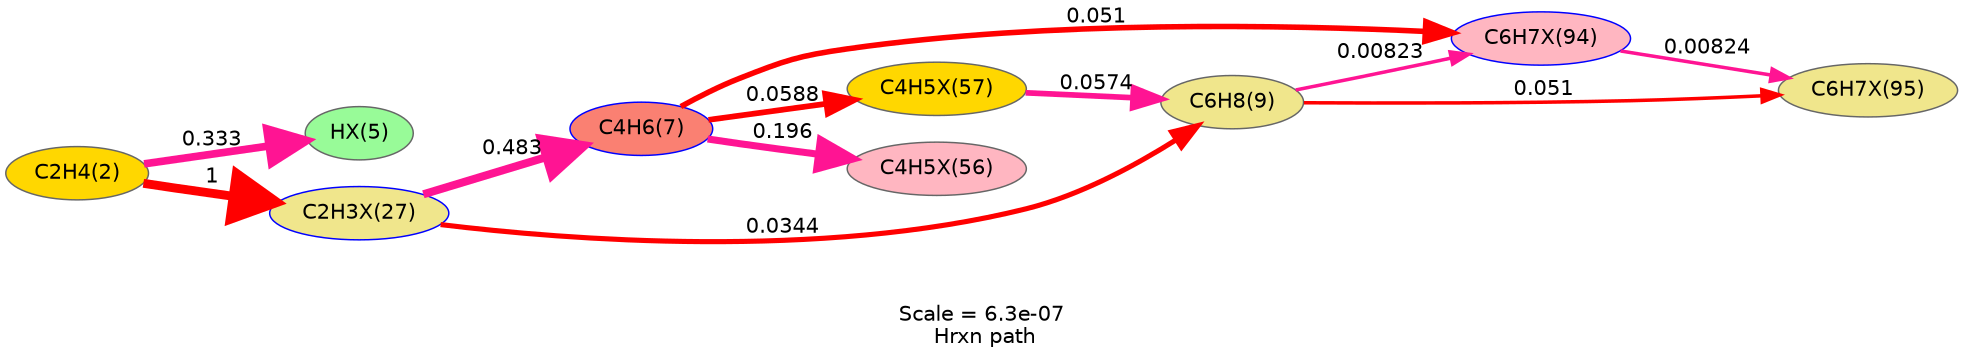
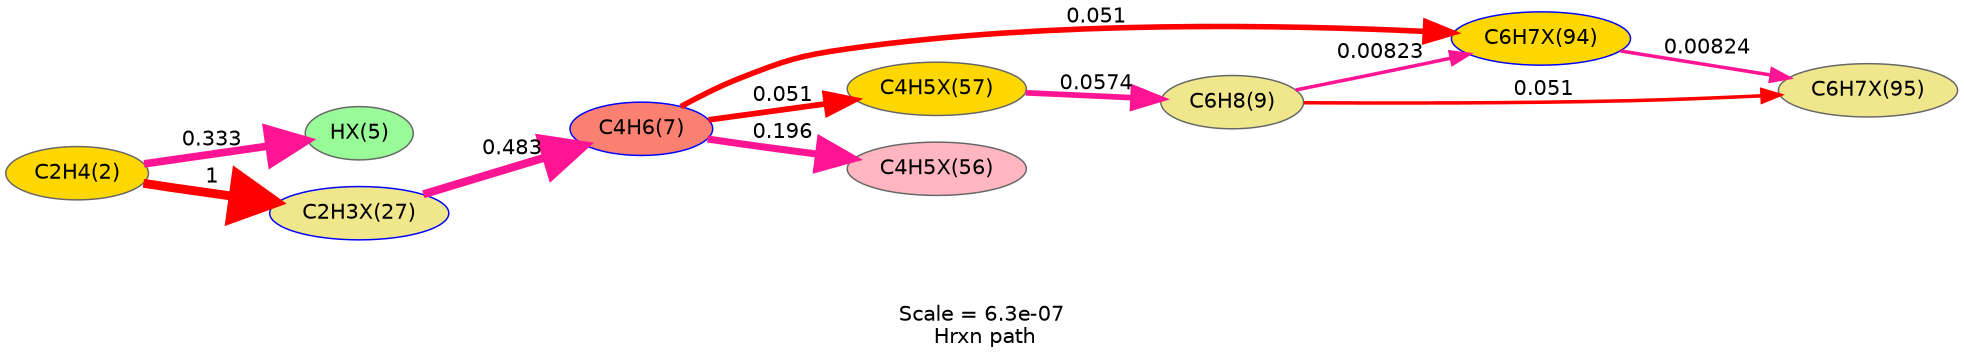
node "C6H7X(94)": fillcolor lightpink -> gold
edge "C4H6(7)" -> "C4H5X(57)": label " 0.0588" -> " 0.051"
edge "C2H3X(27)" -> "C6H8(9)": removed, label "0.0344"
